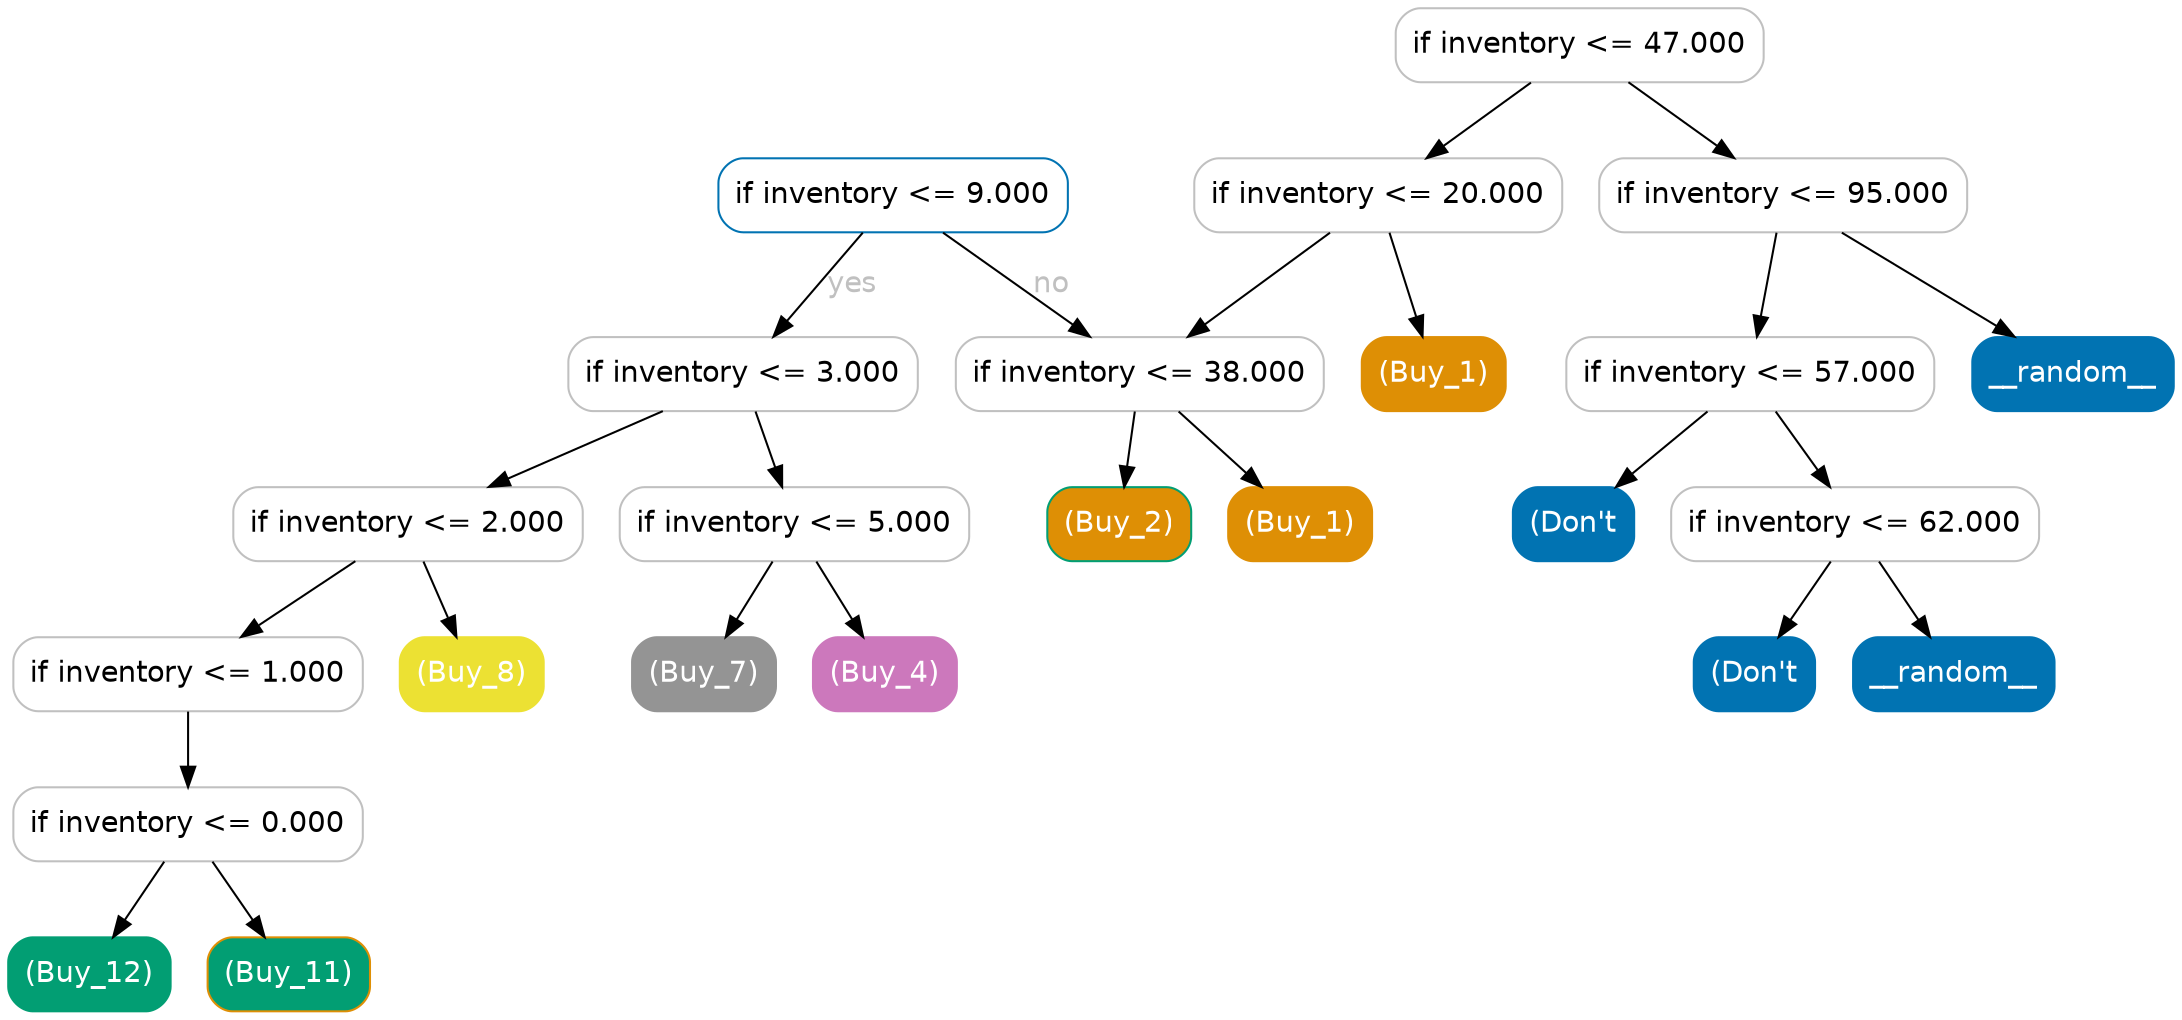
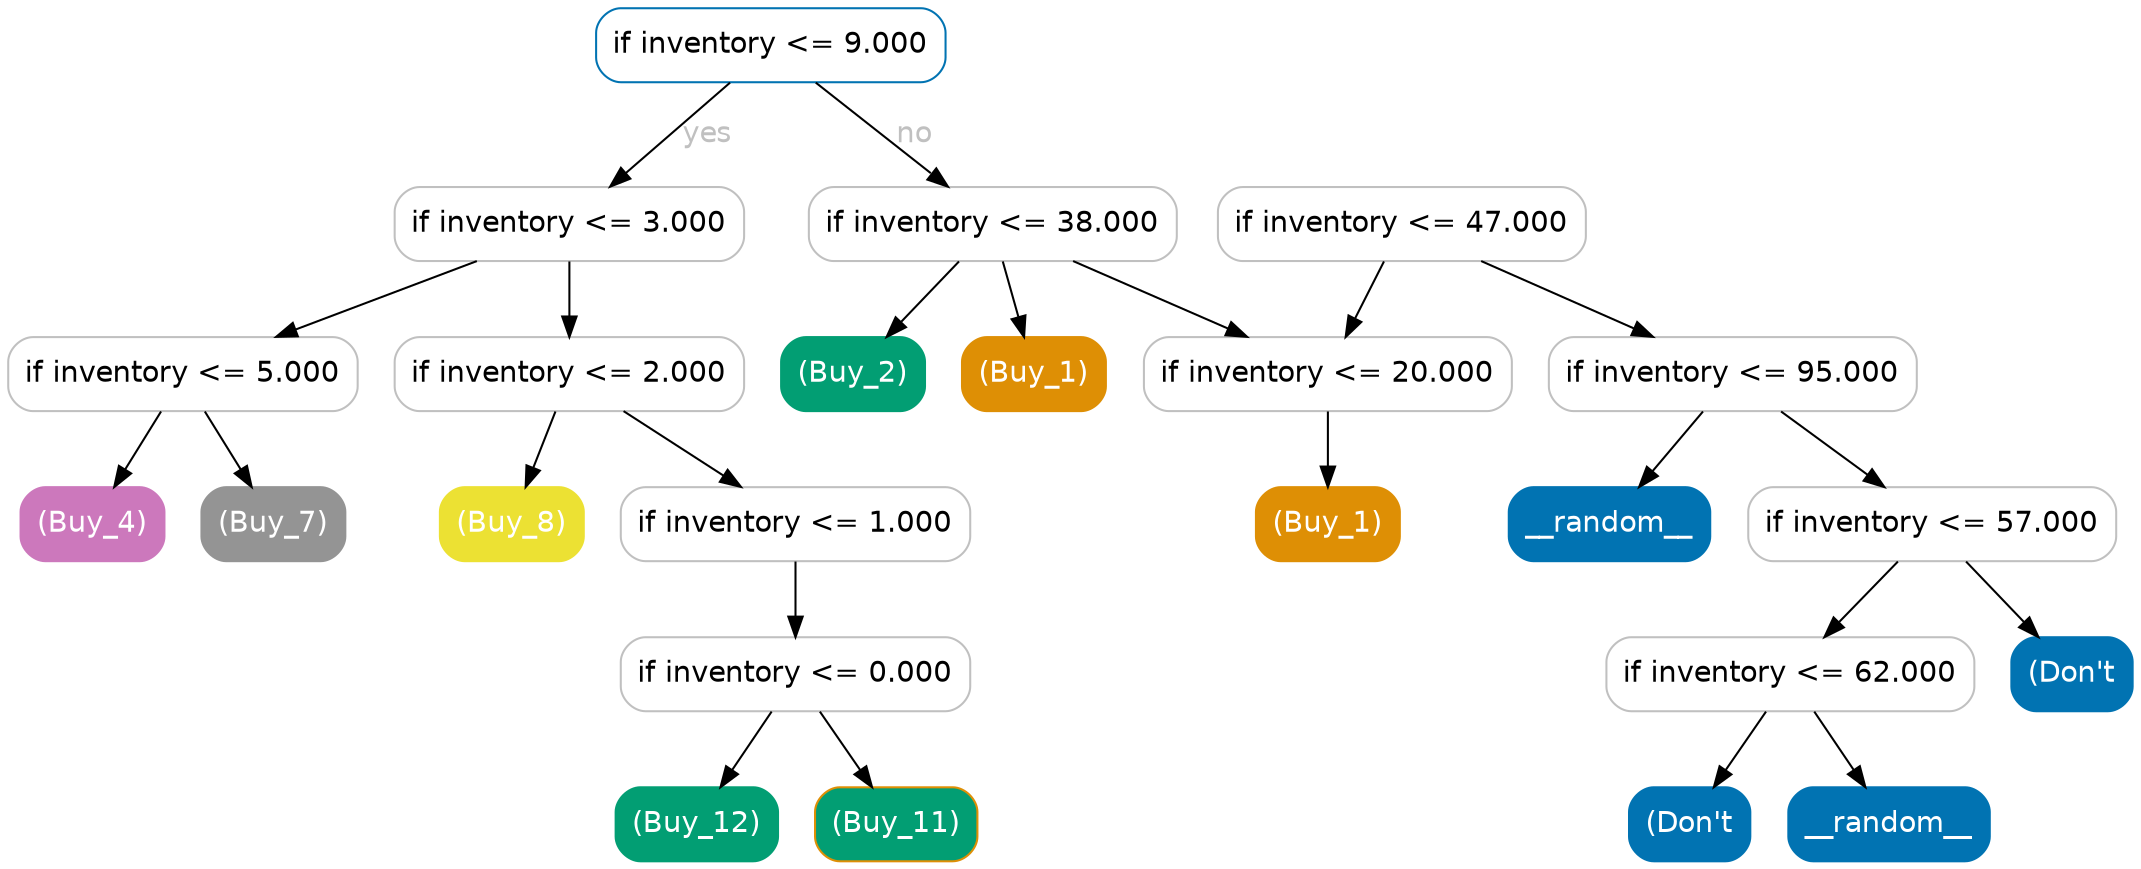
edge "if inventory <= 20.000" -> "if inventory <= 38.000": reversed
node "(Buy_2)": fillcolor #de8f05 -> #029e73
